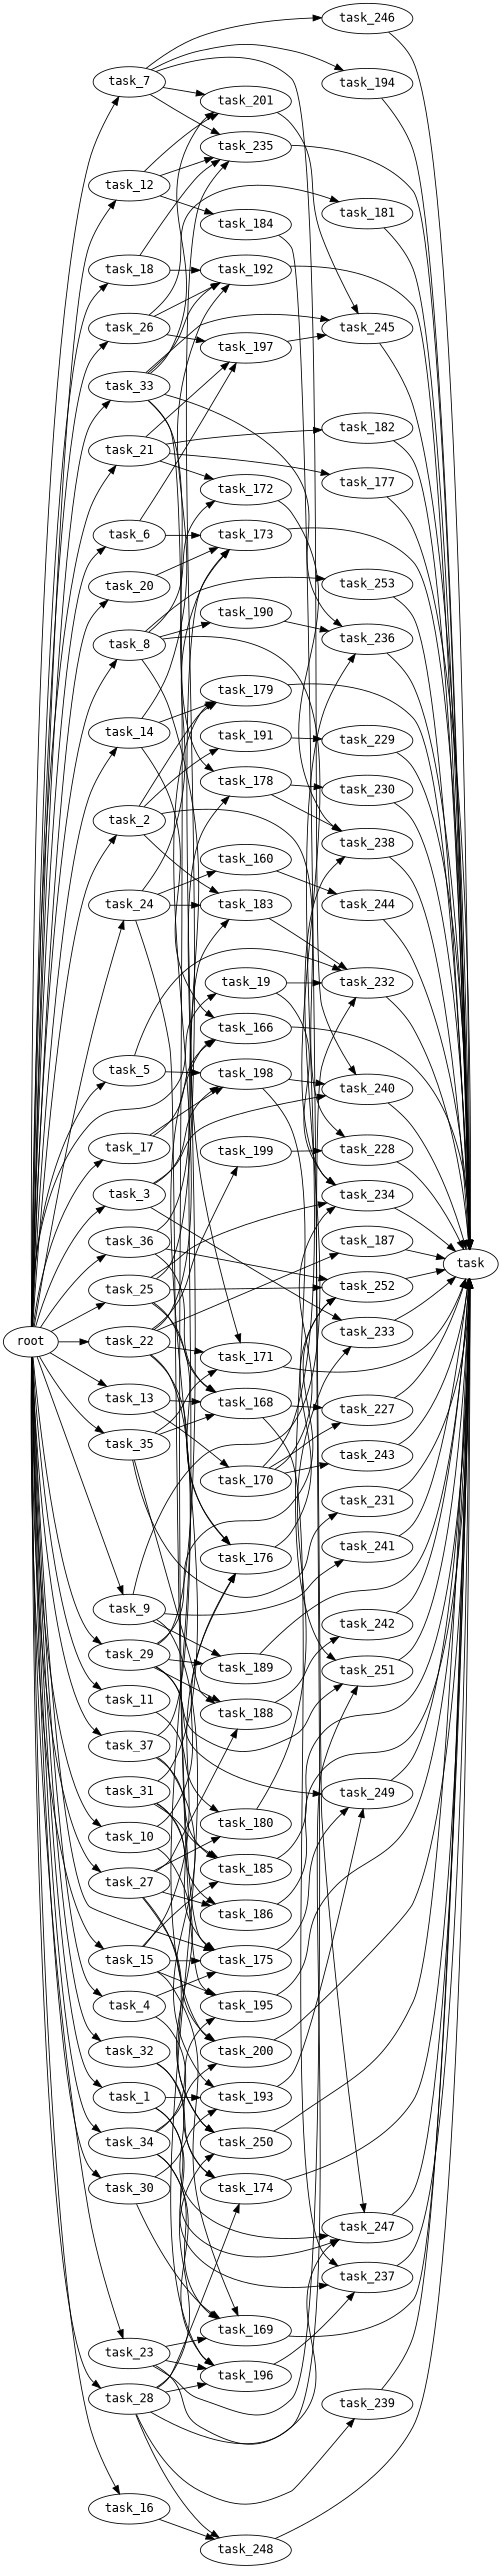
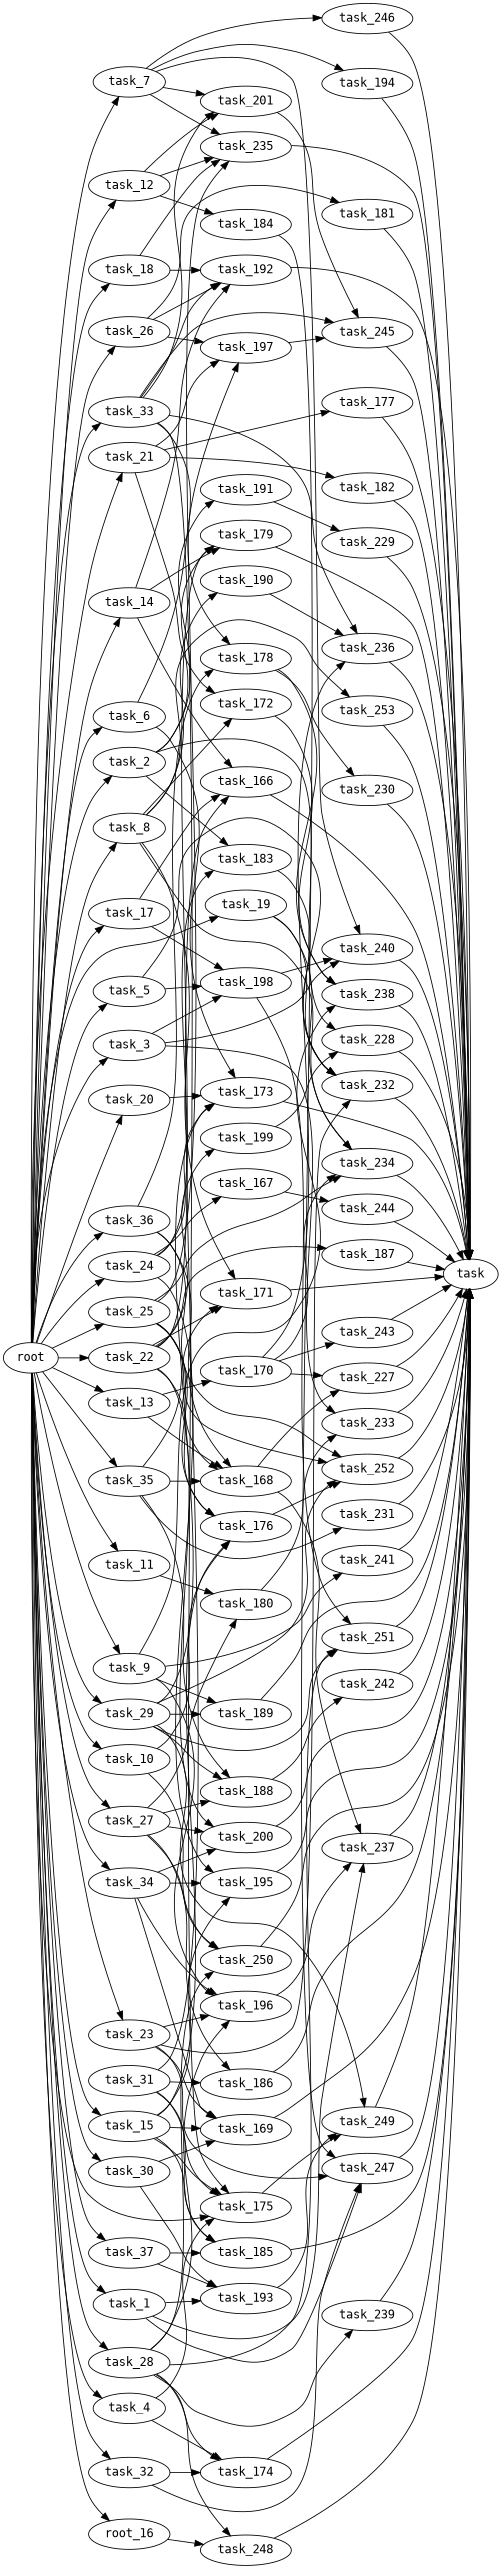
node "task_160": label "task_160" -> "task_167"
edge "task_37" -> "task_183": removed
node "task_16": label "task_16" -> "root_16"
